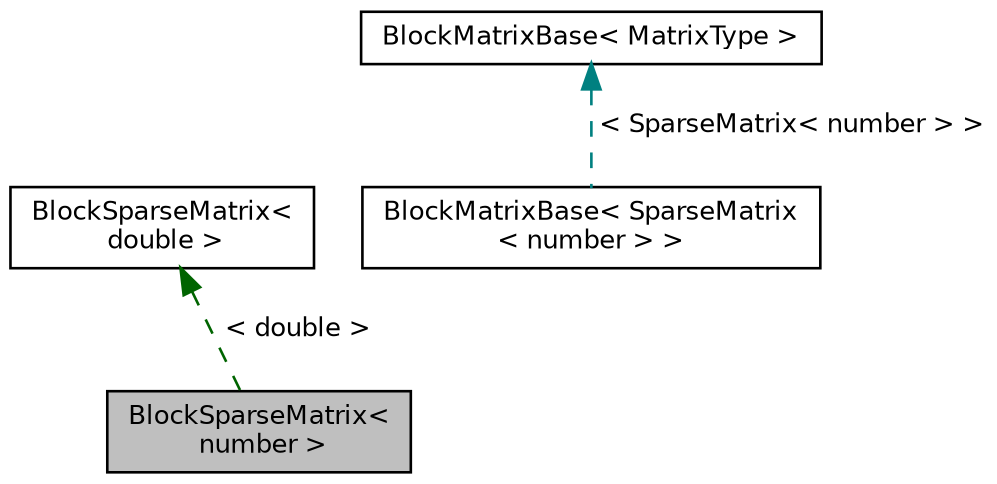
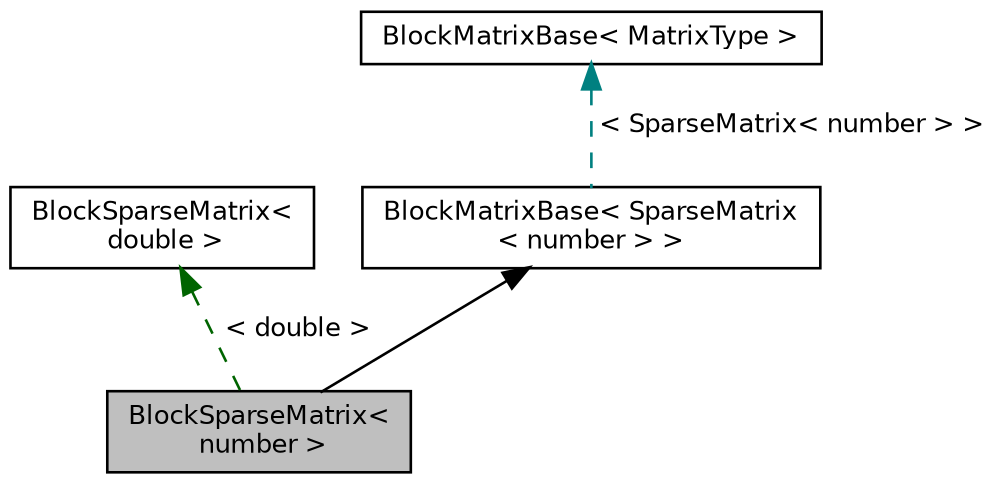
edge "BlockSparseMatrix< number >" -> "BlockMatrixBase< SparseMatrix < number > >": added
